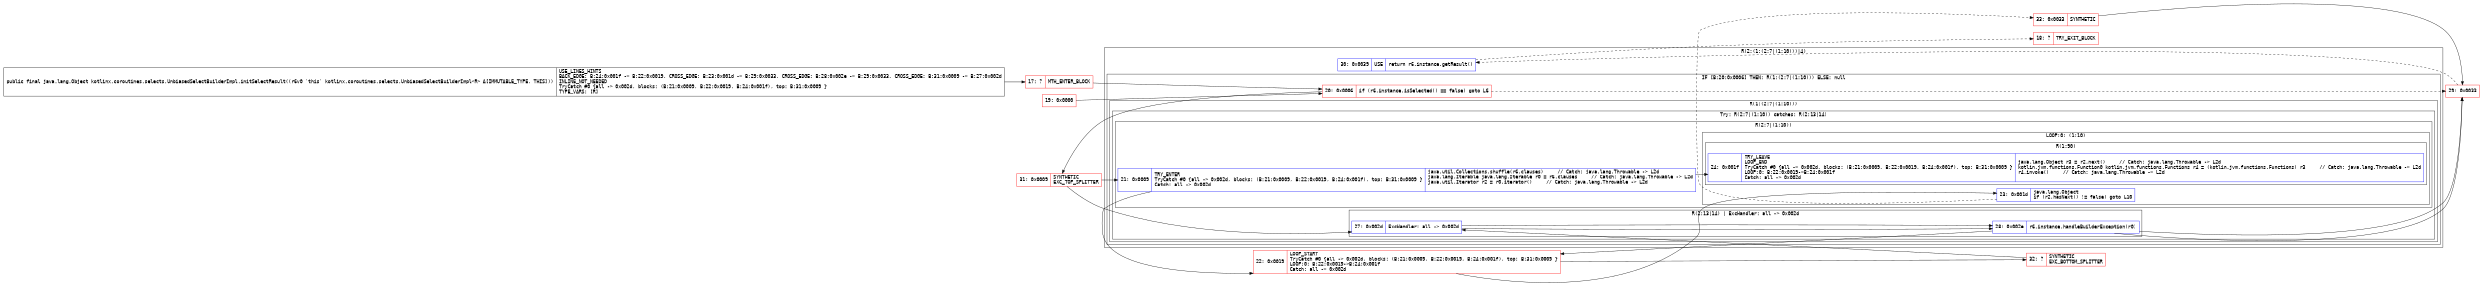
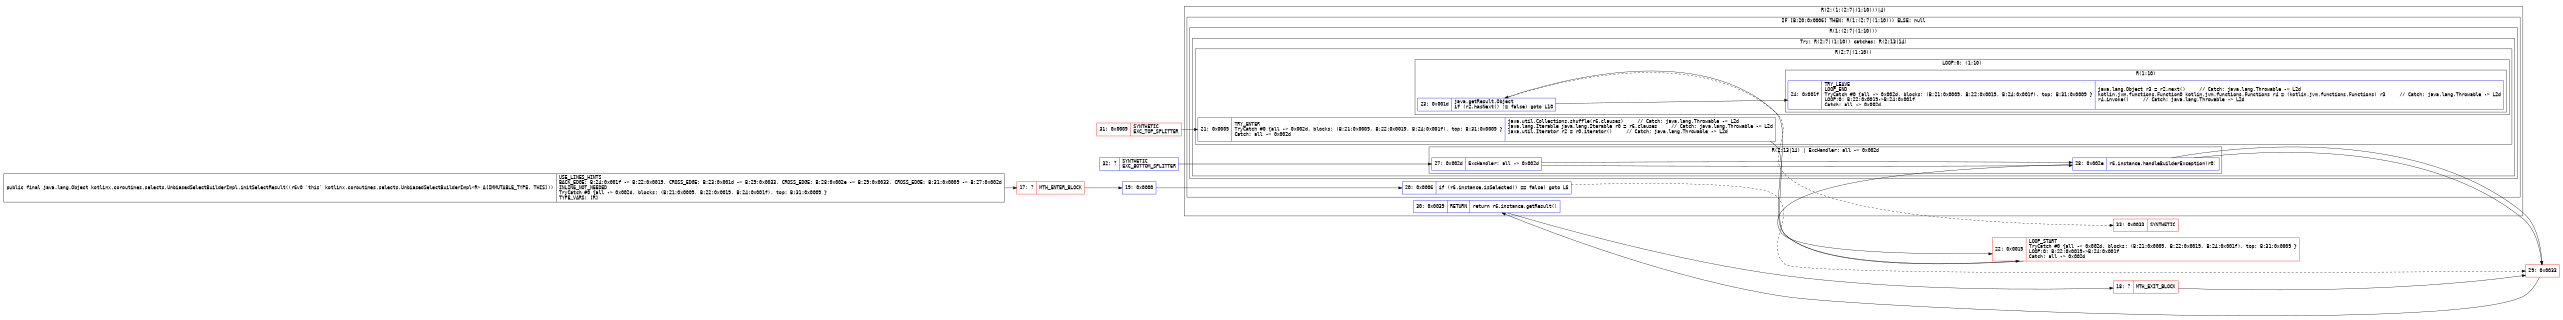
edge "33: 0x0033" -> "29: 0x0033": now "18: ?" -> "29: 0x0033"
node "18: ?": text "TRY_EXIT_BLOCK" -> "MTH_EXIT_BLOCK"
edge "30: 0x0039" -> "18: ?": style dashed -> solid
edge "29: 0x0033" -> "30: 0x0039": style dashed -> solid
node "30: 0x0039": text "USE" -> "RETURN"
edge "17: ?" -> "20: 0x0006": now "17: ?" -> "19: 0x0000"
node "20: 0x0006": color red -> blue
node "19: 0x0000": color red -> blue
edge "20: 0x0006" -> "31: 0x0009": removed
cluster "R(1:90)": label "R(1:90)" -> "R(1:10)"
edge "21: 0x0009" -> "24: 0x001f": now "23: 0x001d" -> "24: 0x001f"
node "23: 0x001d": text "java.lang.Object" -> "java.getResult.Object"
edge "31: 0x0009" -> "27: 0x002d": removed
node "32: ?": color red -> blue
edge "22: 0x0019" -> "32: ?": removed
